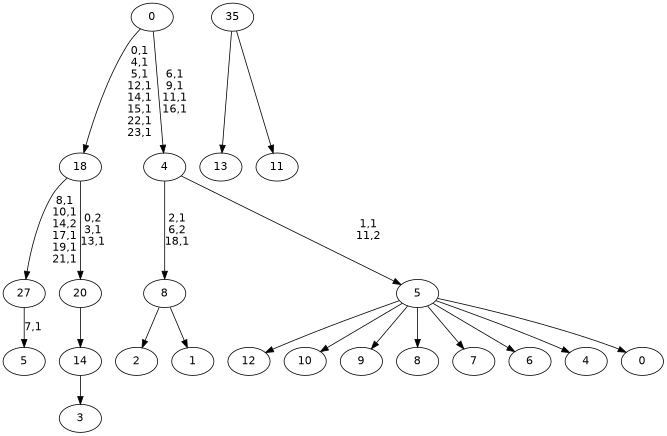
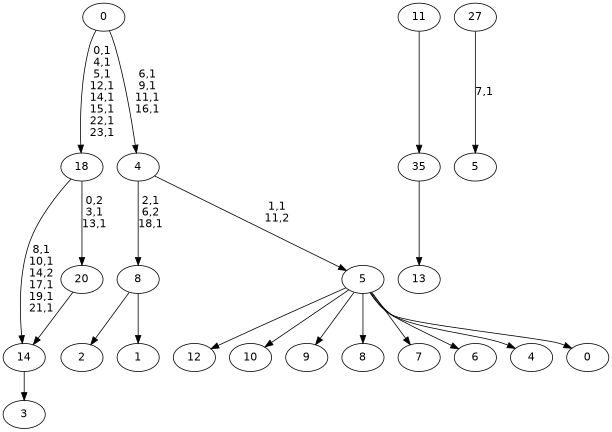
edge "35" -> "11": reversed
edge "18" -> "27": now "18" -> "14"
